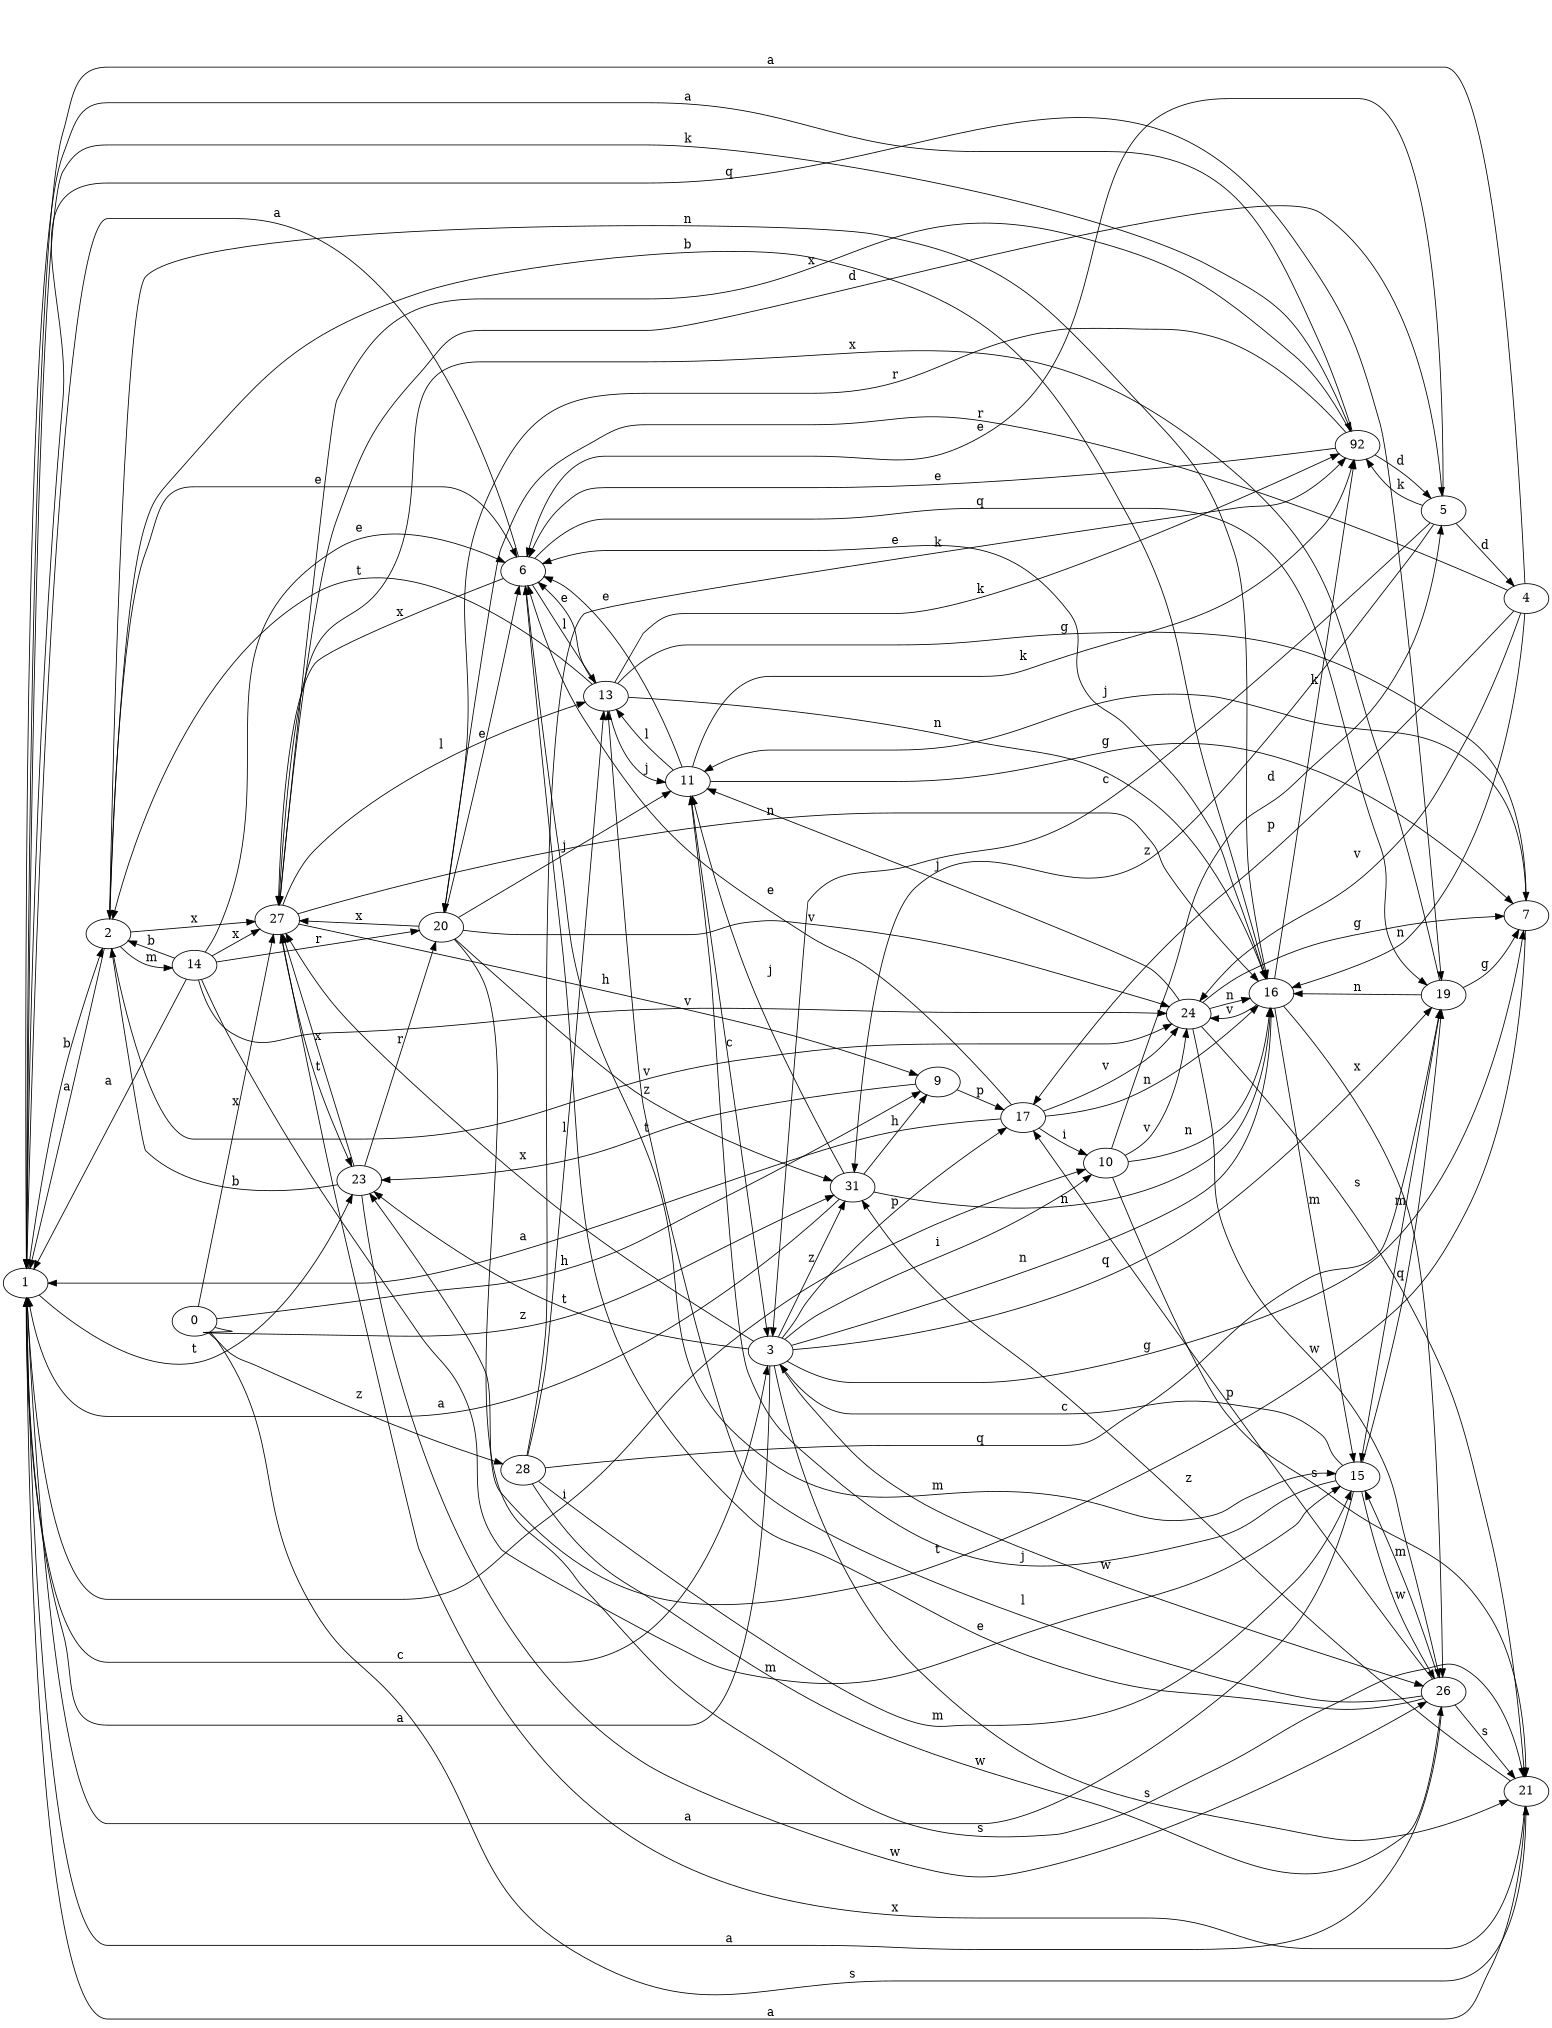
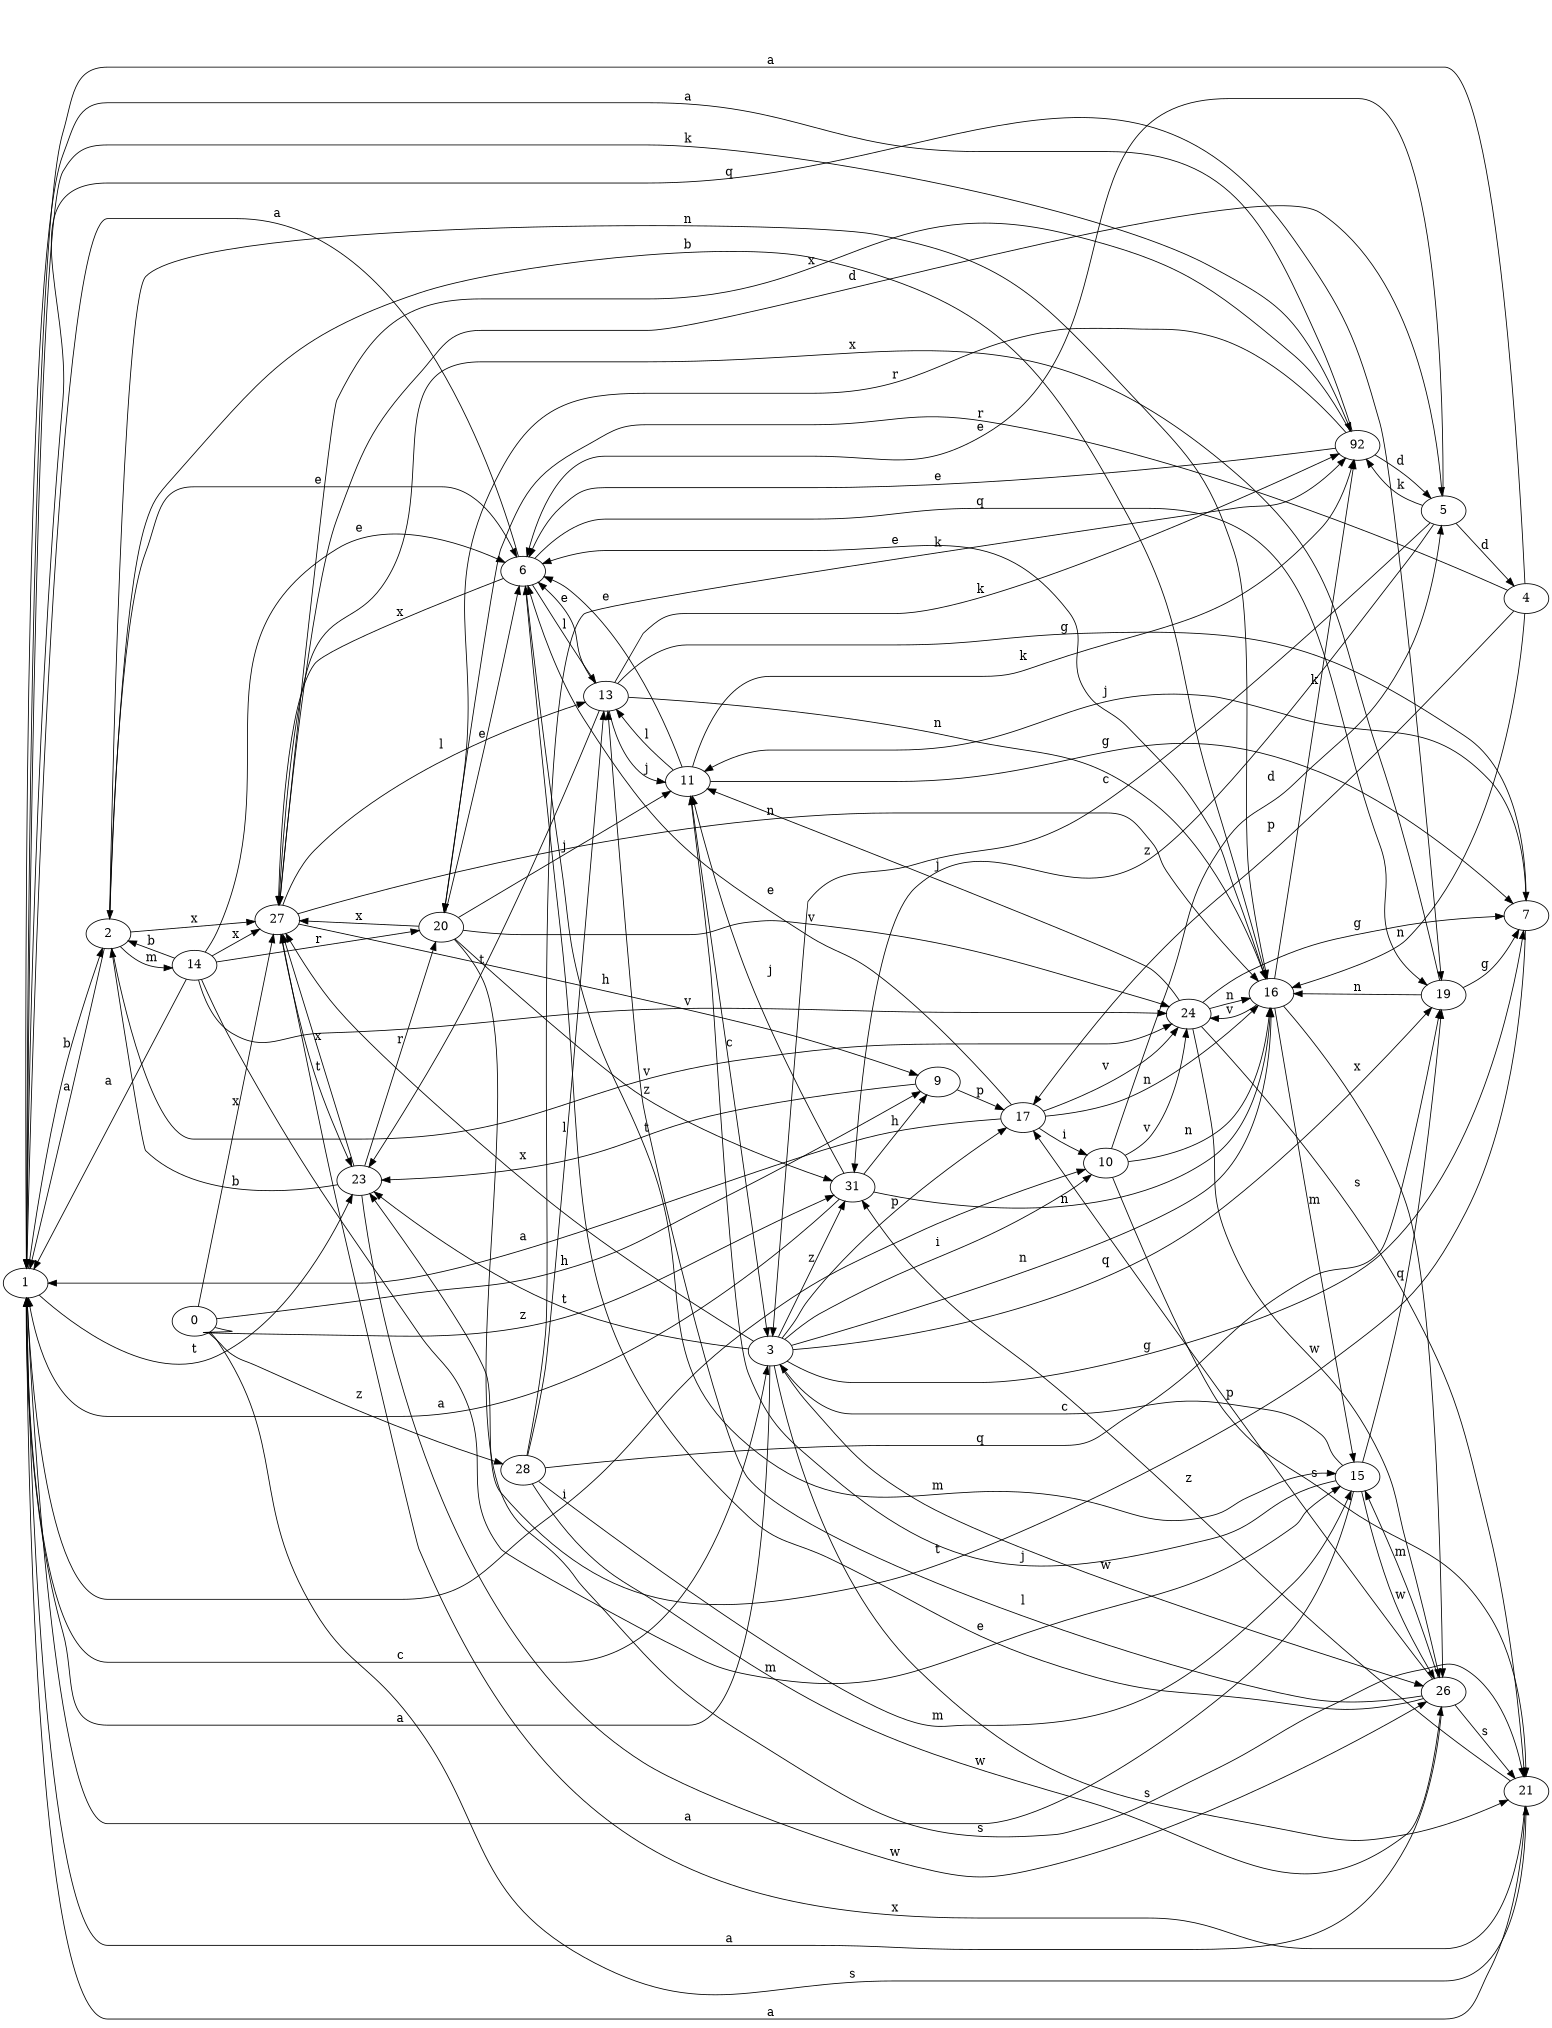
edge "13" -> "2": now "13" -> "23"
edge "4" -> "24": removed, label "v"
edge "19" -> "15": removed, label "m"
